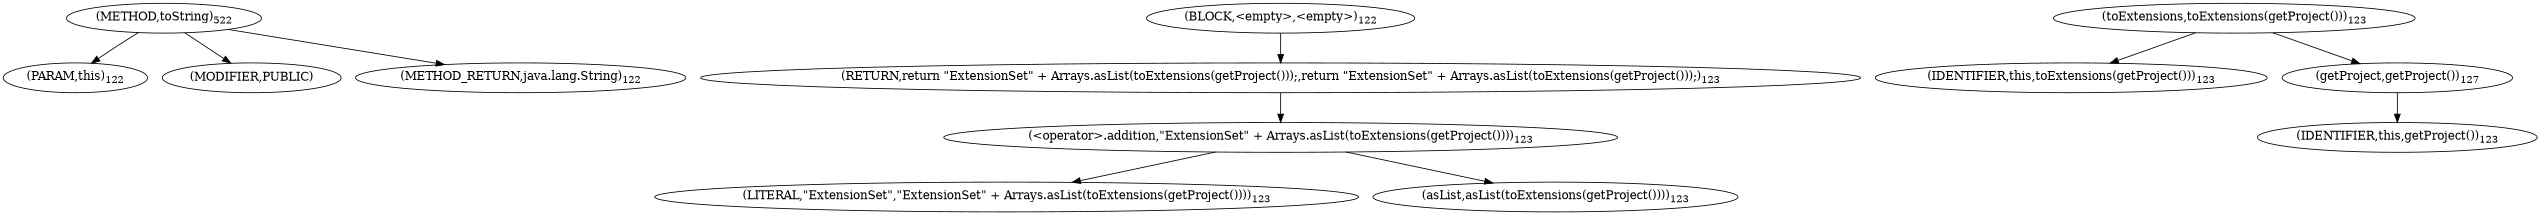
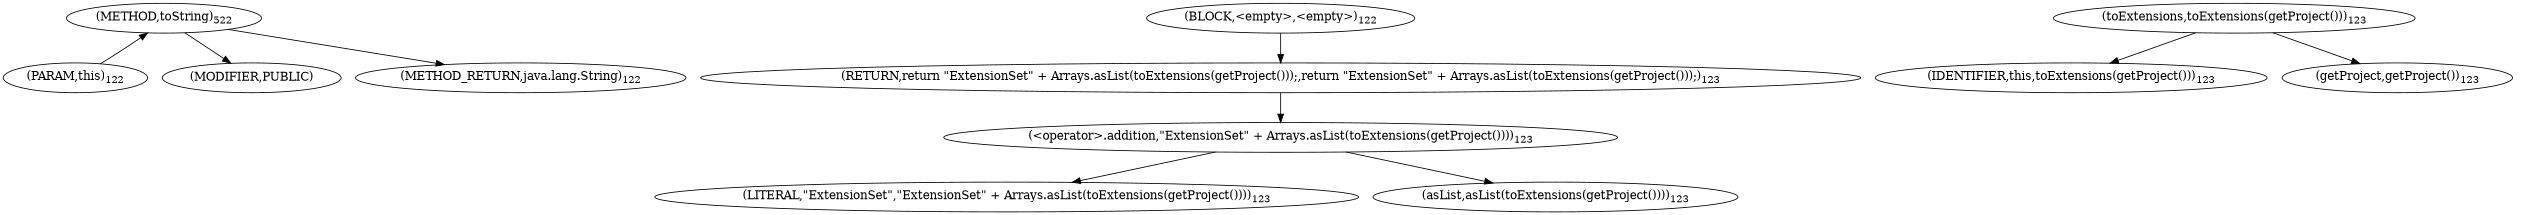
edge "(METHOD,toString)" -> "(PARAM,this)": reversed
node "(getProject,getProject())": text "127" -> "123"
node "(IDENTIFIER,this,getProject())": removed
